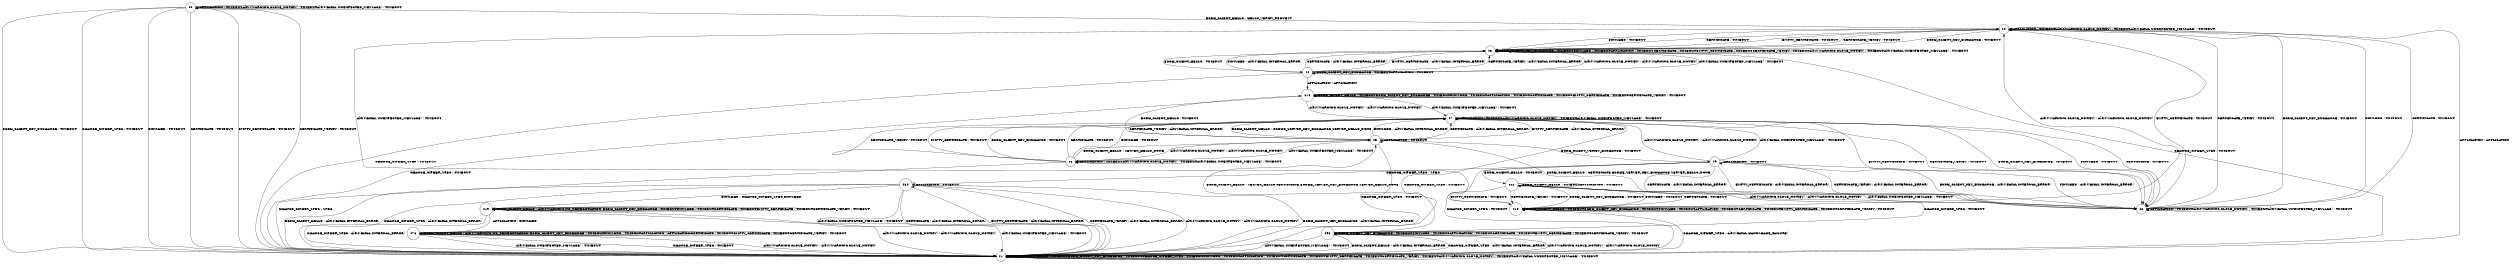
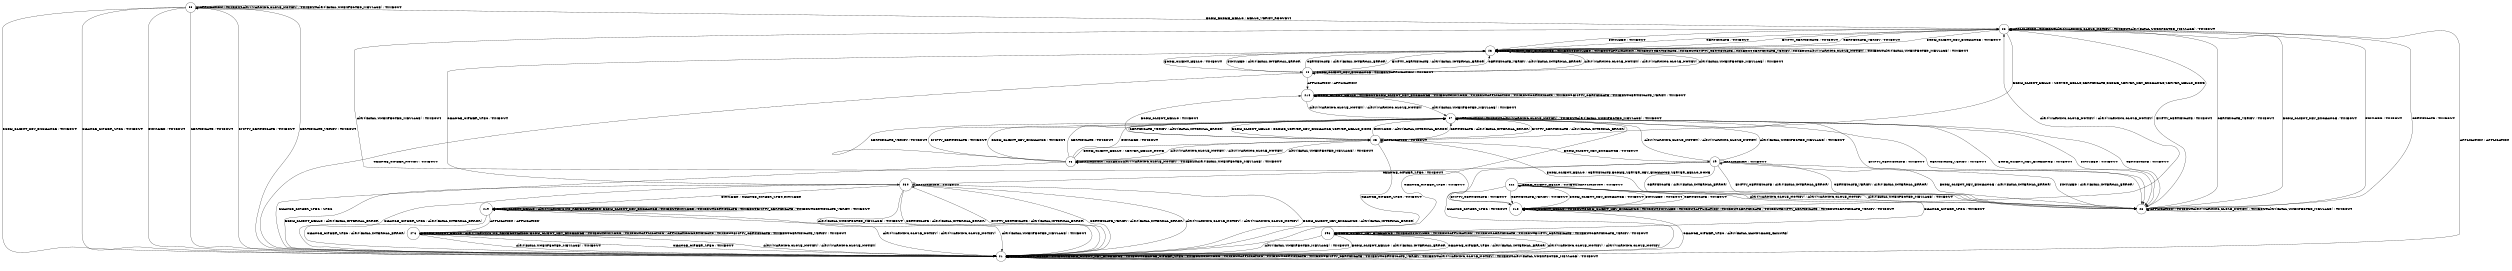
edge "s0" -> "s2": label "ECDH_CLIENT_HELLO / HELLO_VERIFY_REQUEST" -> "ECDH_ECDHE_HELLO / HELLO_VERIFY_REQUEST"
edge "s5" -> "s9": label "ECDH_CLIENT_VERIFY_EXCHANGE / TIMEOUT" -> "ECDH_CLIENT_KEY_EXCHANGE / TIMEOUT"
edge "s4" -> "s1": label "CHANGE_CIPHER_SPEC / TIMEOUT" -> "CHANGE_CIPHER_NOTIFY / TIMEOUT"
edge "s9" -> "s22": removed, label "ECDH_CLIENT_HELLO / TIMEOUT"
edge "s14" -> "s1": removed, label "CHANGE_CIPHER_SPEC / TIMEOUT"
edge "s9" -> "s30": label "CHANGE_CIPHER_SPEC / SPEC" -> "CHANGE_CIPHER_SPEC / TIMEOUT"
edge "s93" -> "s5": now "s2" -> "s5"
edge "s19" -> "s76": label "APPLICATION / FINISHED" -> "APPLICATION / APPLICATION"
edge "s3" -> "s1": now "s3" -> "s30"
